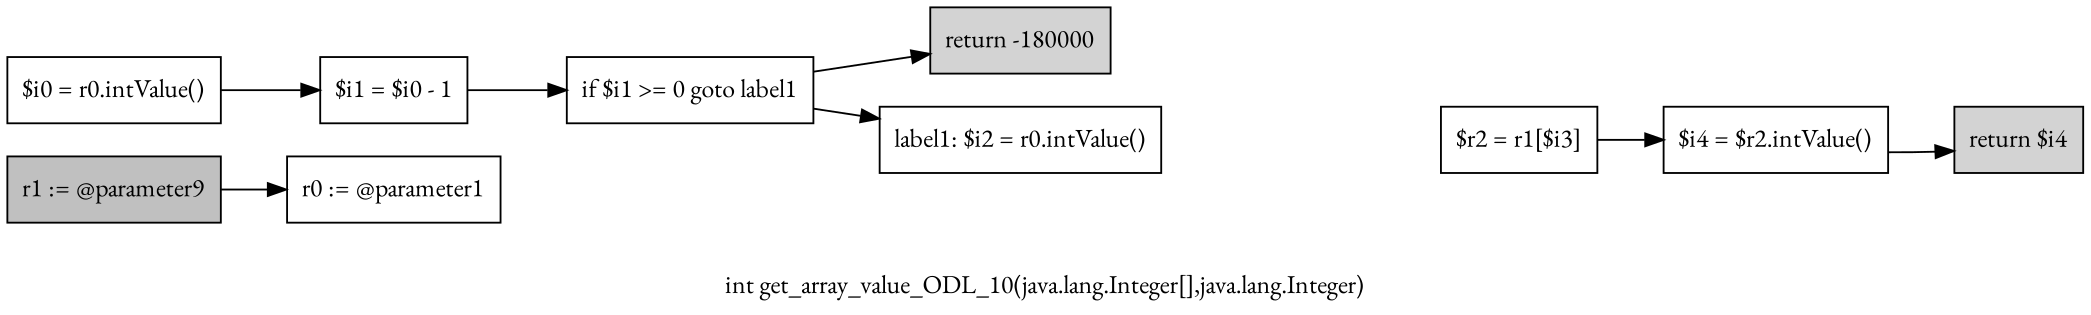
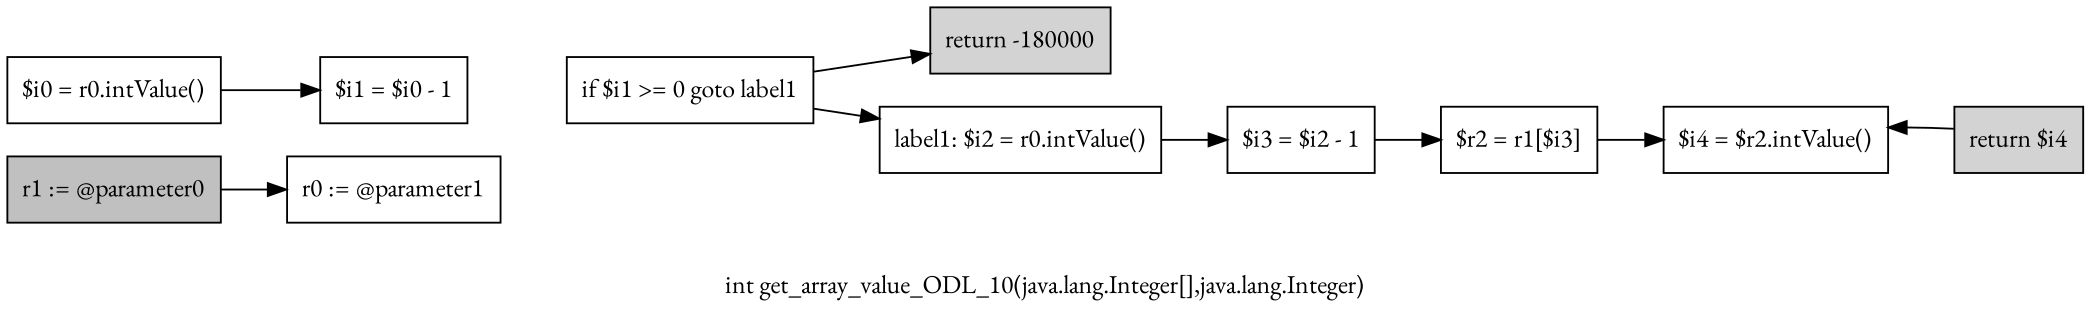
edge "$i1 = $i0 - 1" -> "if $i1 >= 0 goto label1": removed
node "$i3 = $i2 - 1": added
edge "$i4 = $r2.intValue()" -> "return $i4": reversed
node "r1 := @parameter9": label "r1 := @parameter9" -> "r1 := @parameter0"
